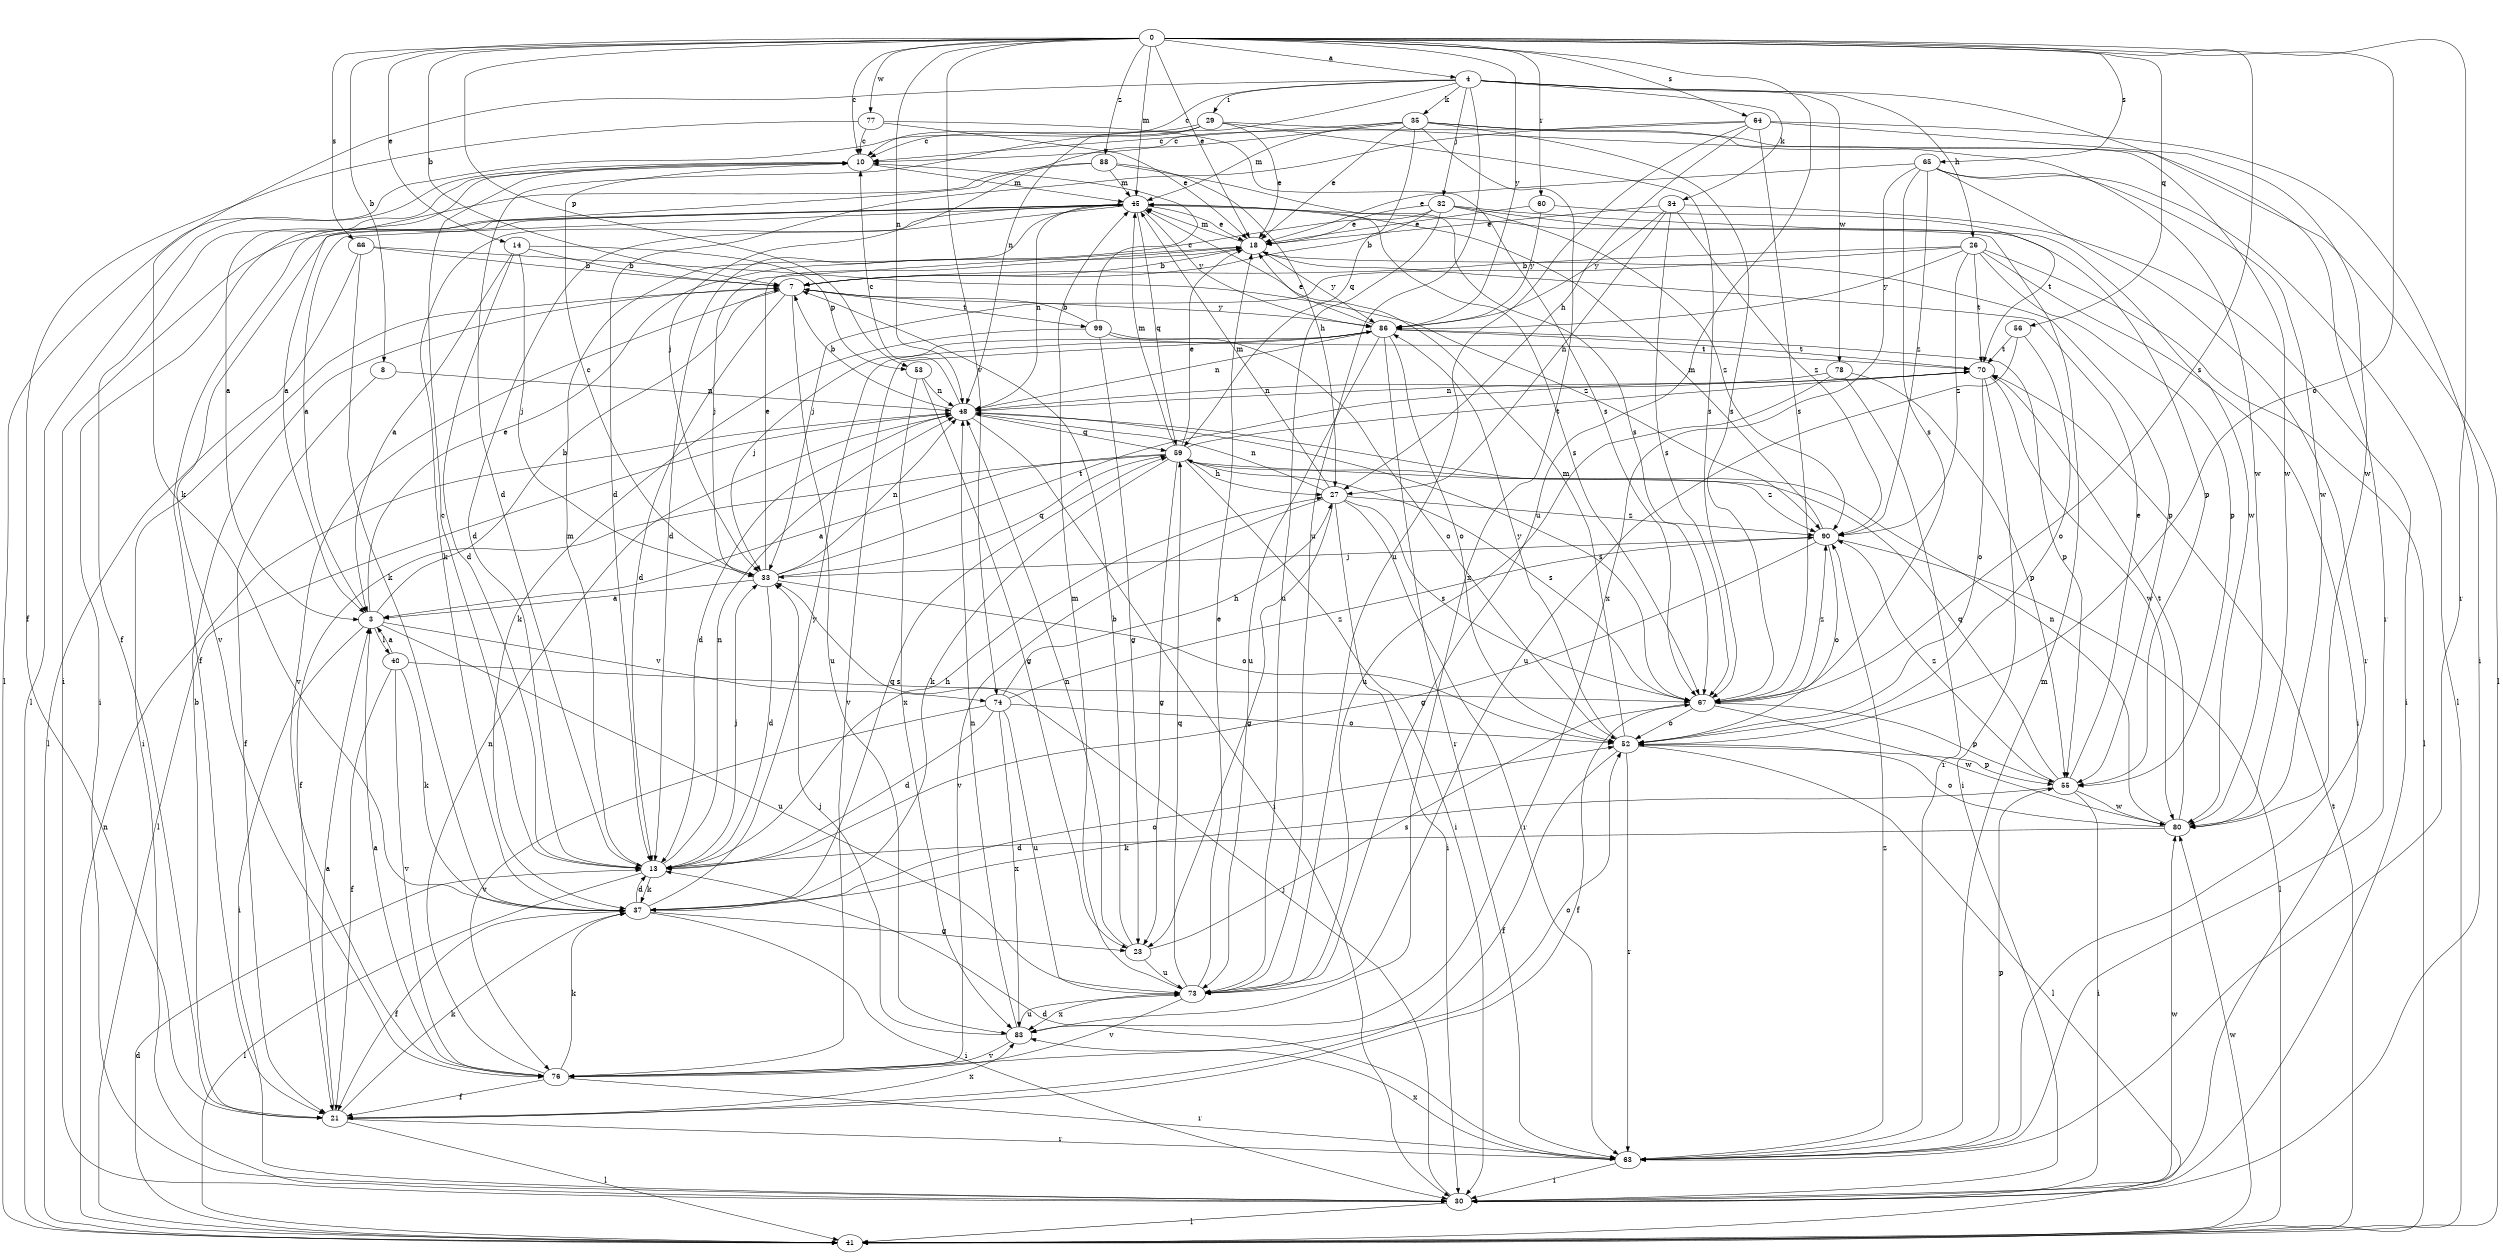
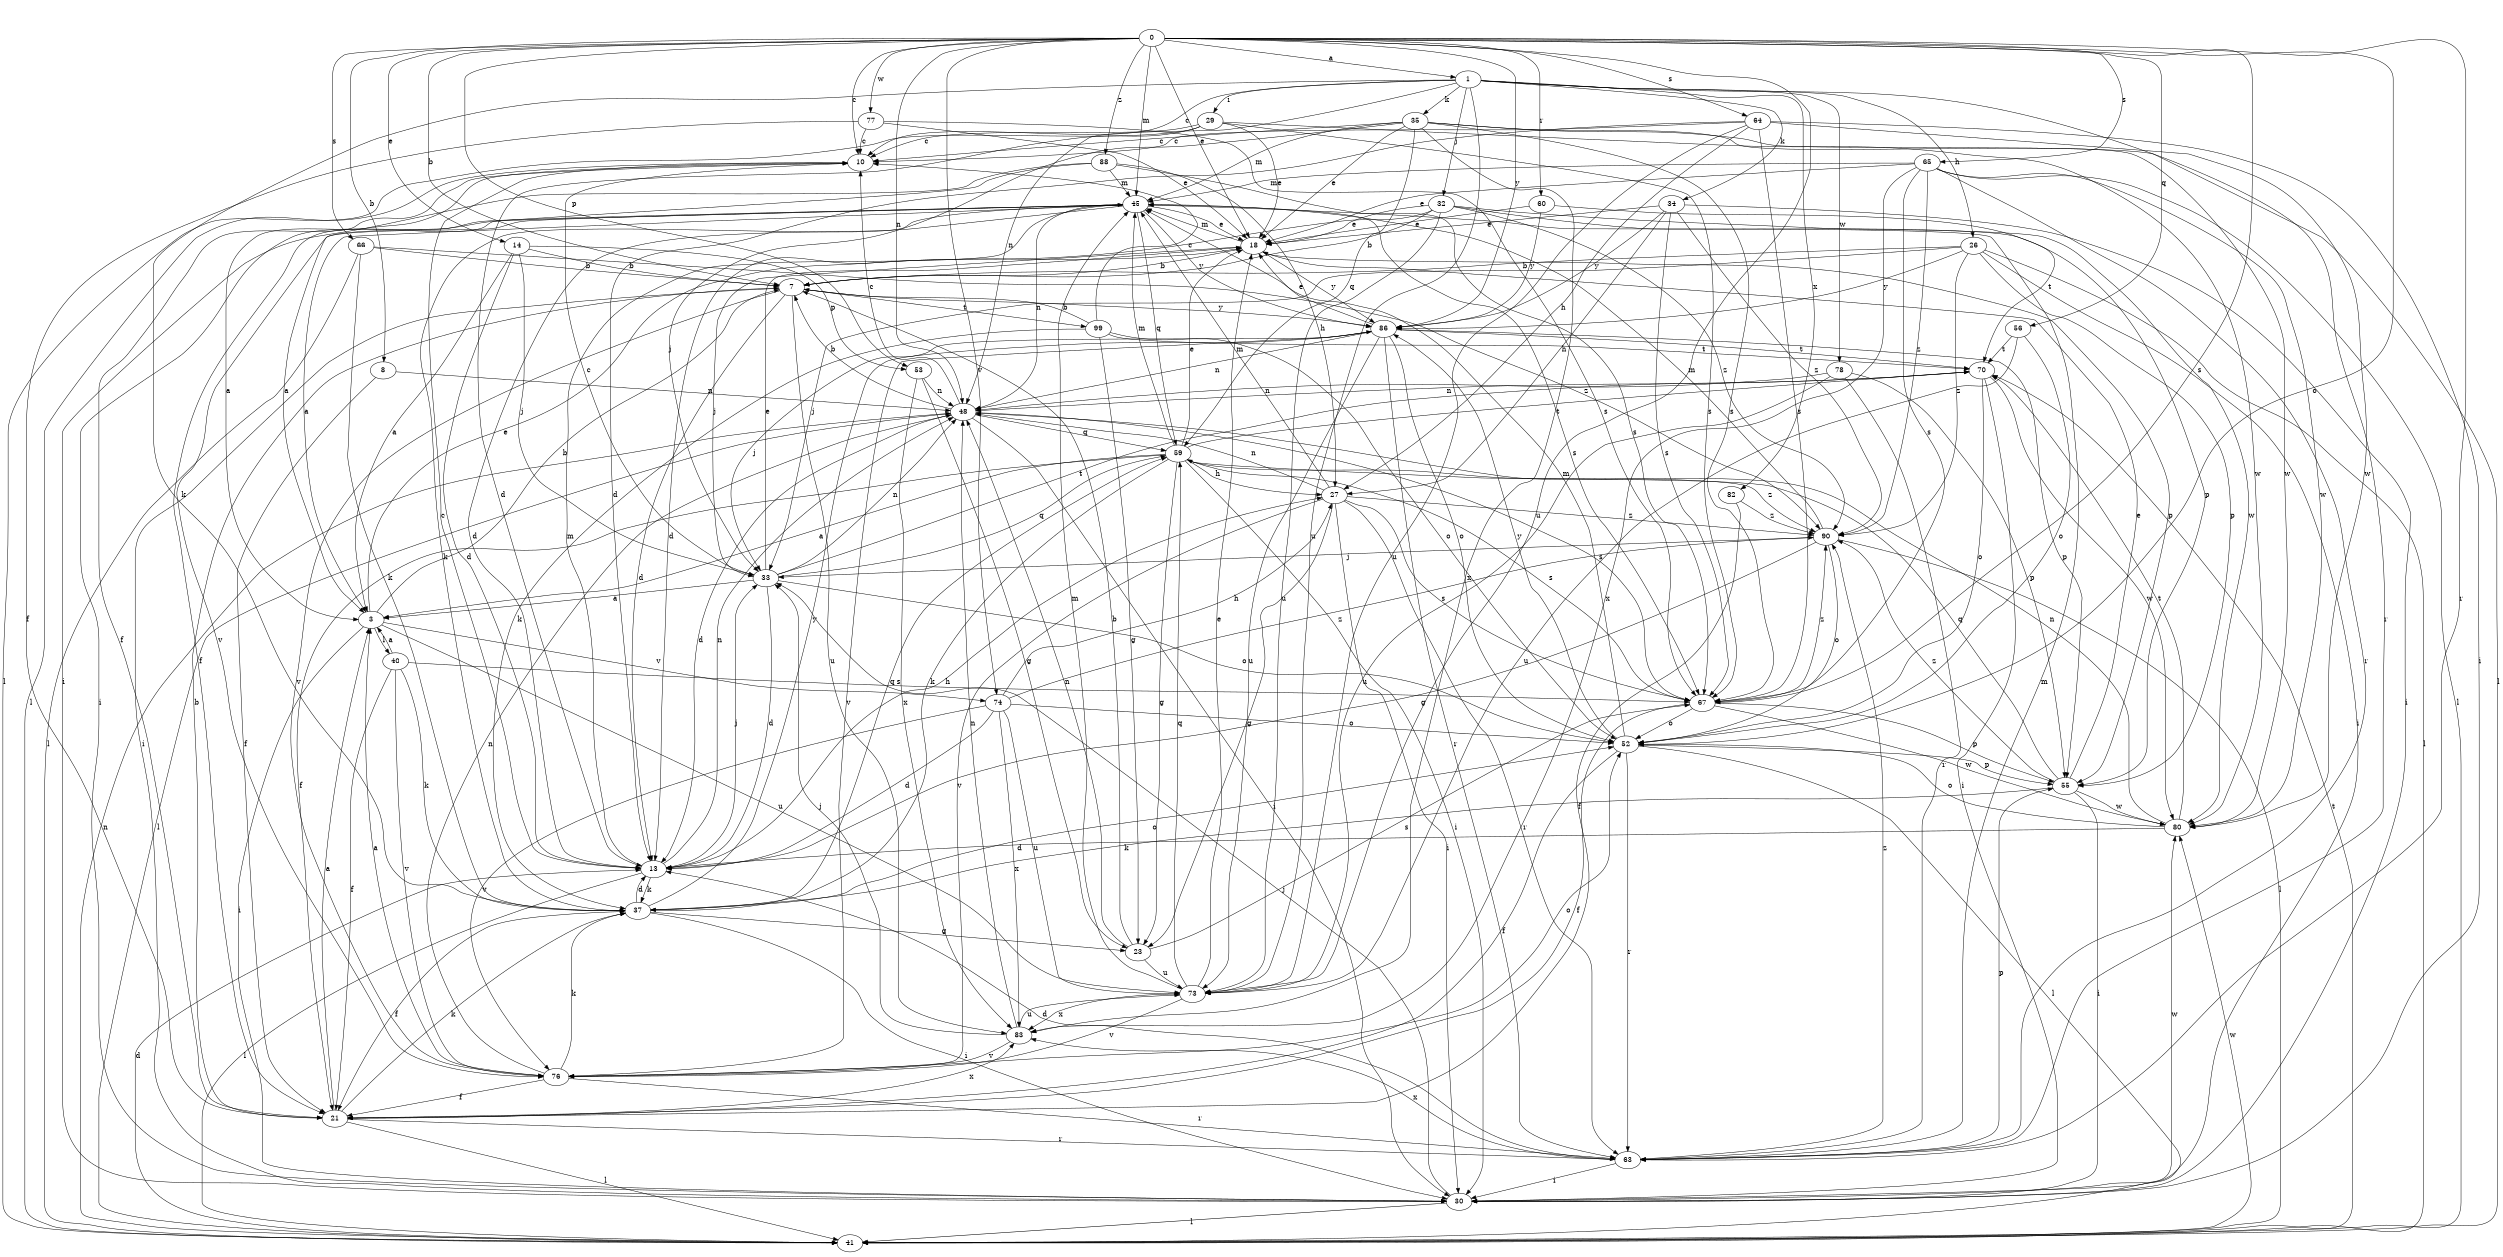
node "4": label "4" -> "1"
edge "10" -> "45": now "65" -> "45"
edge "26" -> "70": removed, label "t"
node "82": added
